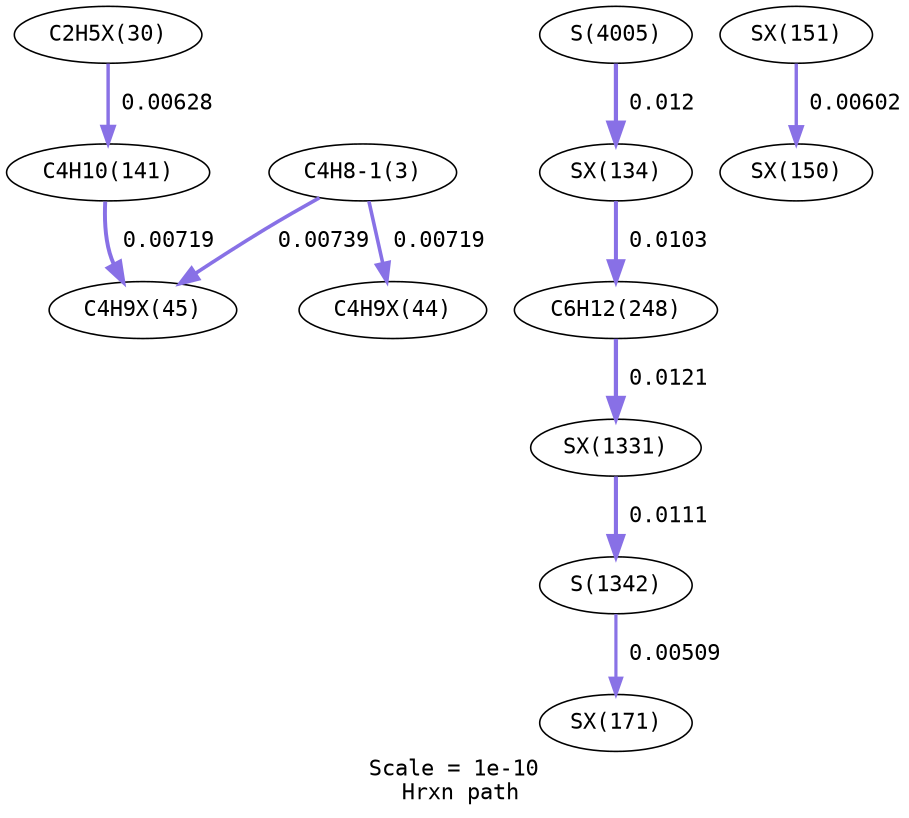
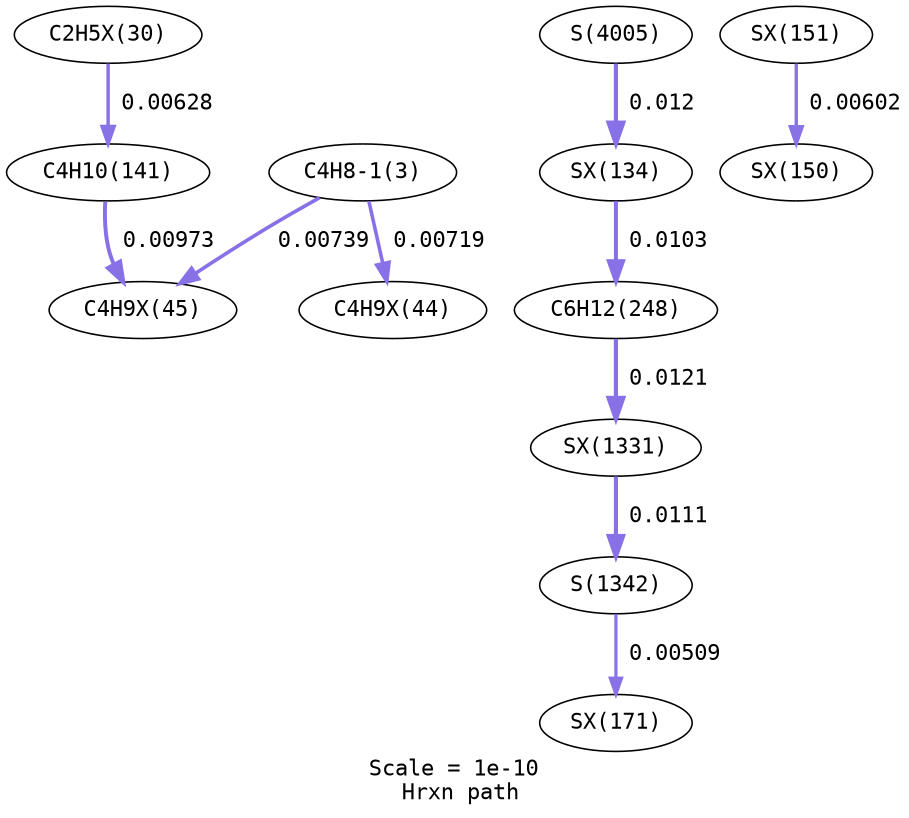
edge "C4H10(141)" -> "C4H9X(45)": label " 0.00719" -> " 0.00973"
